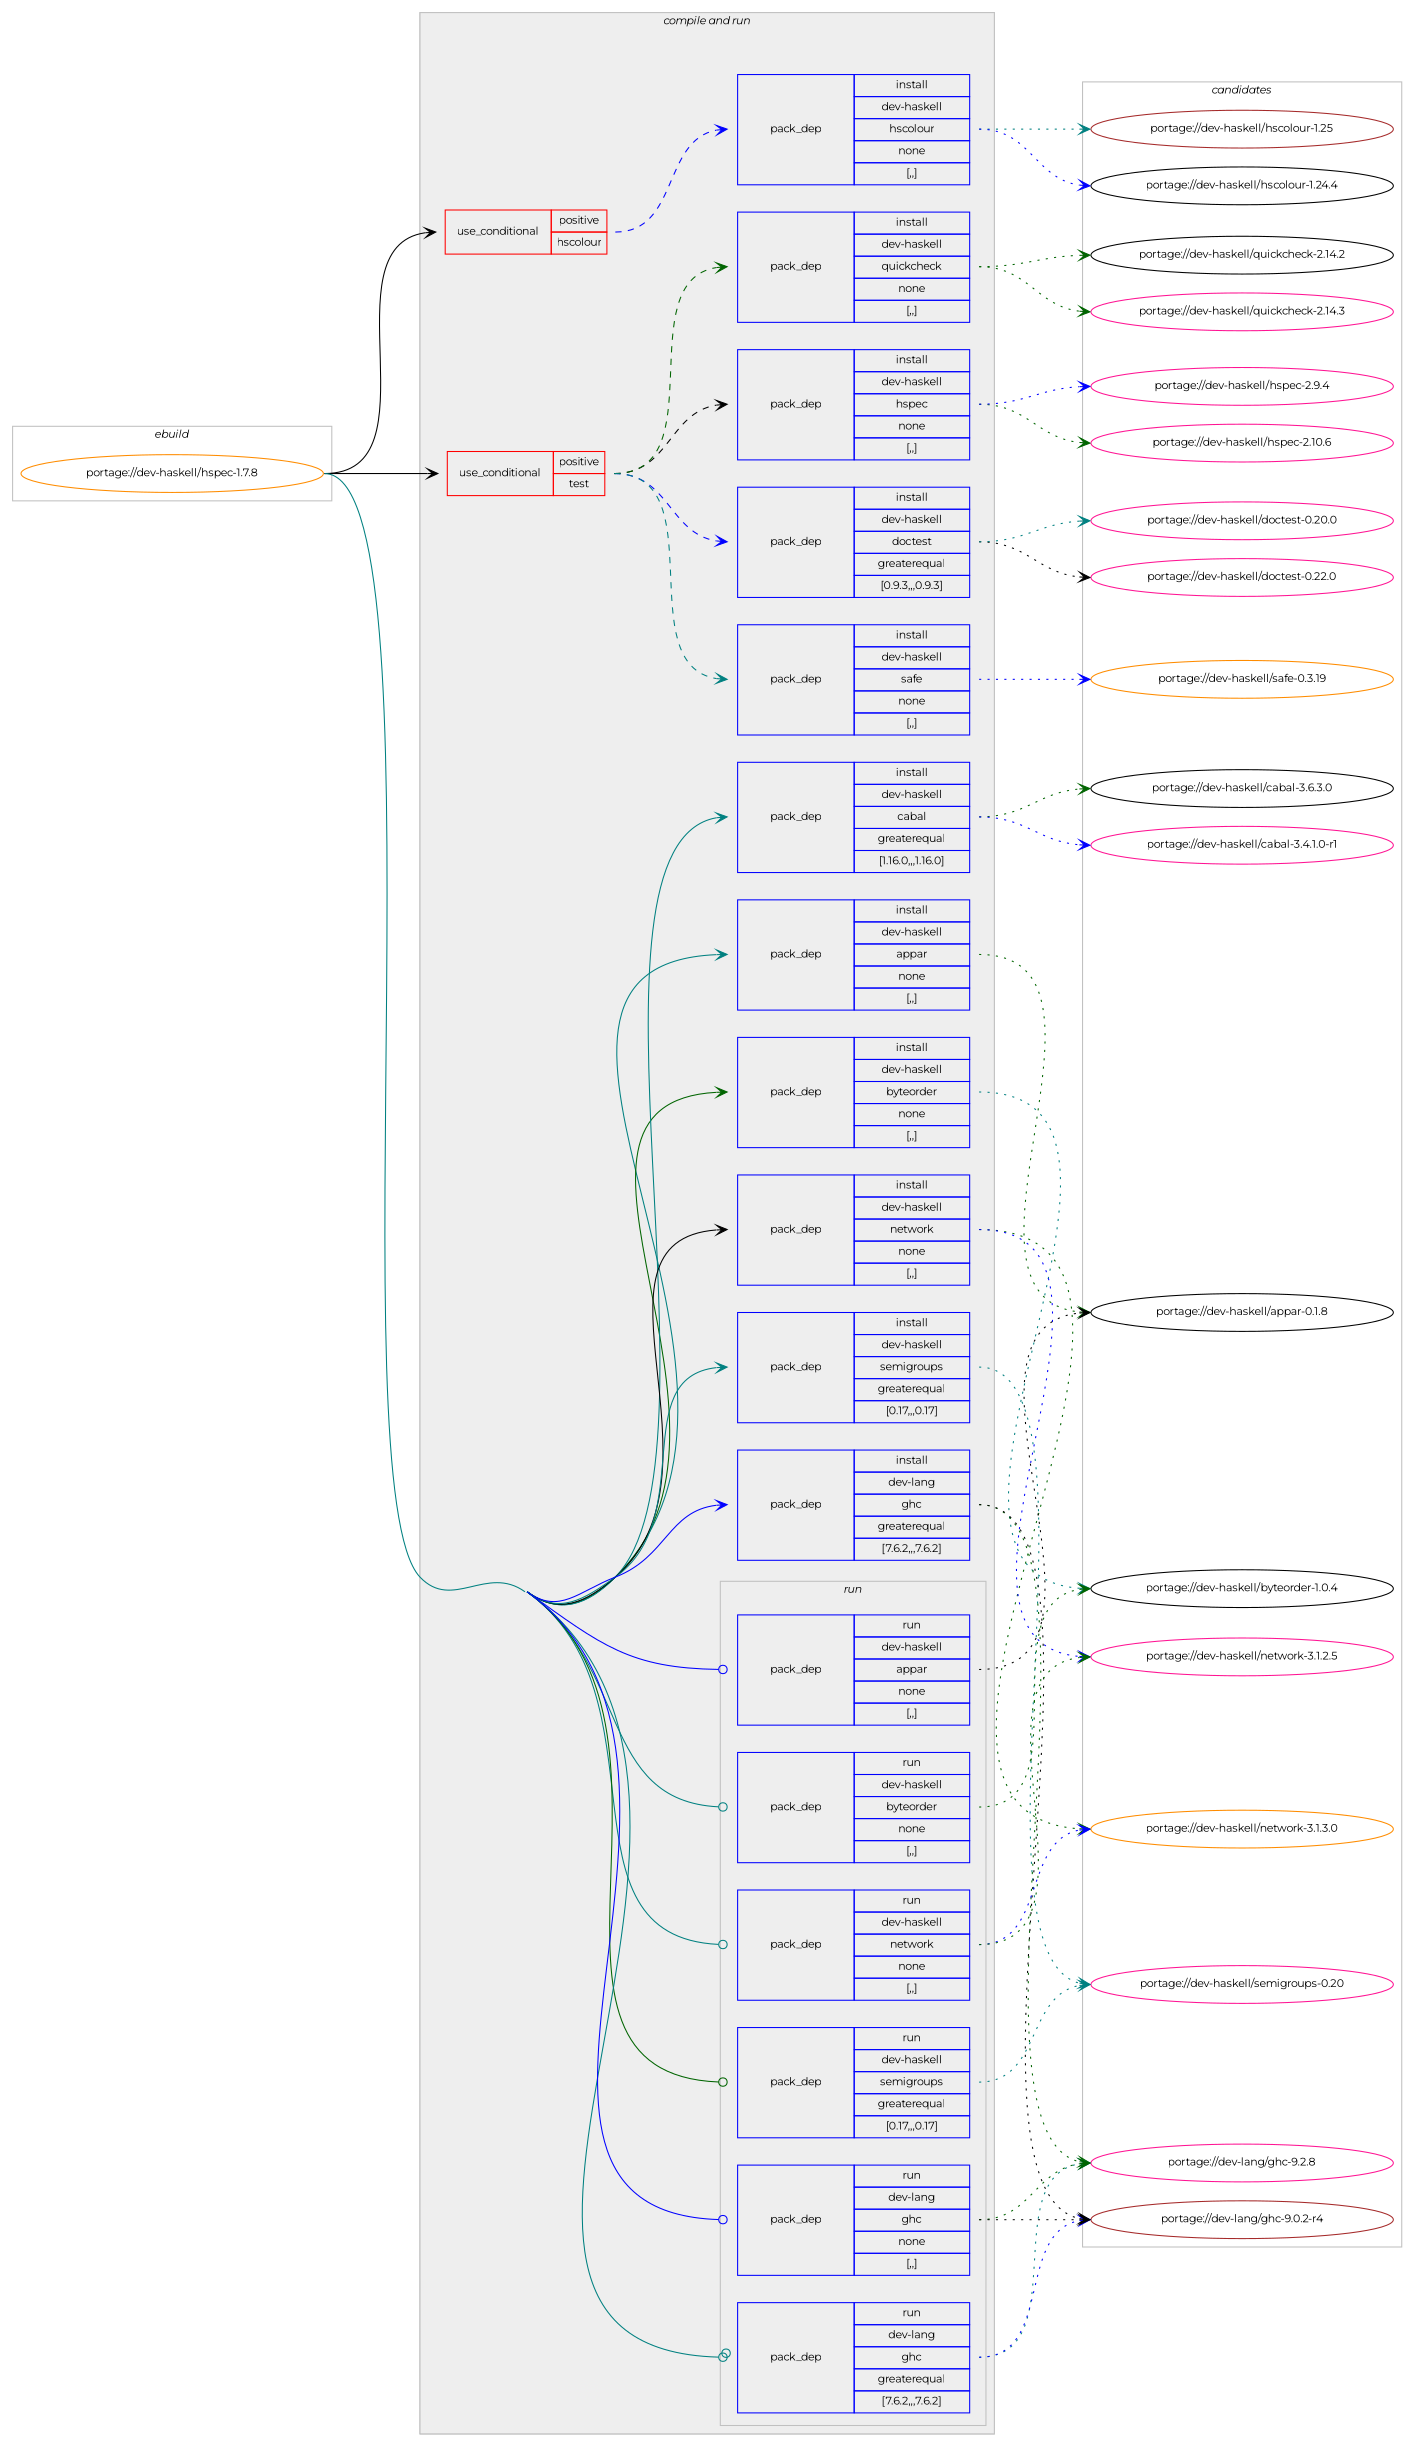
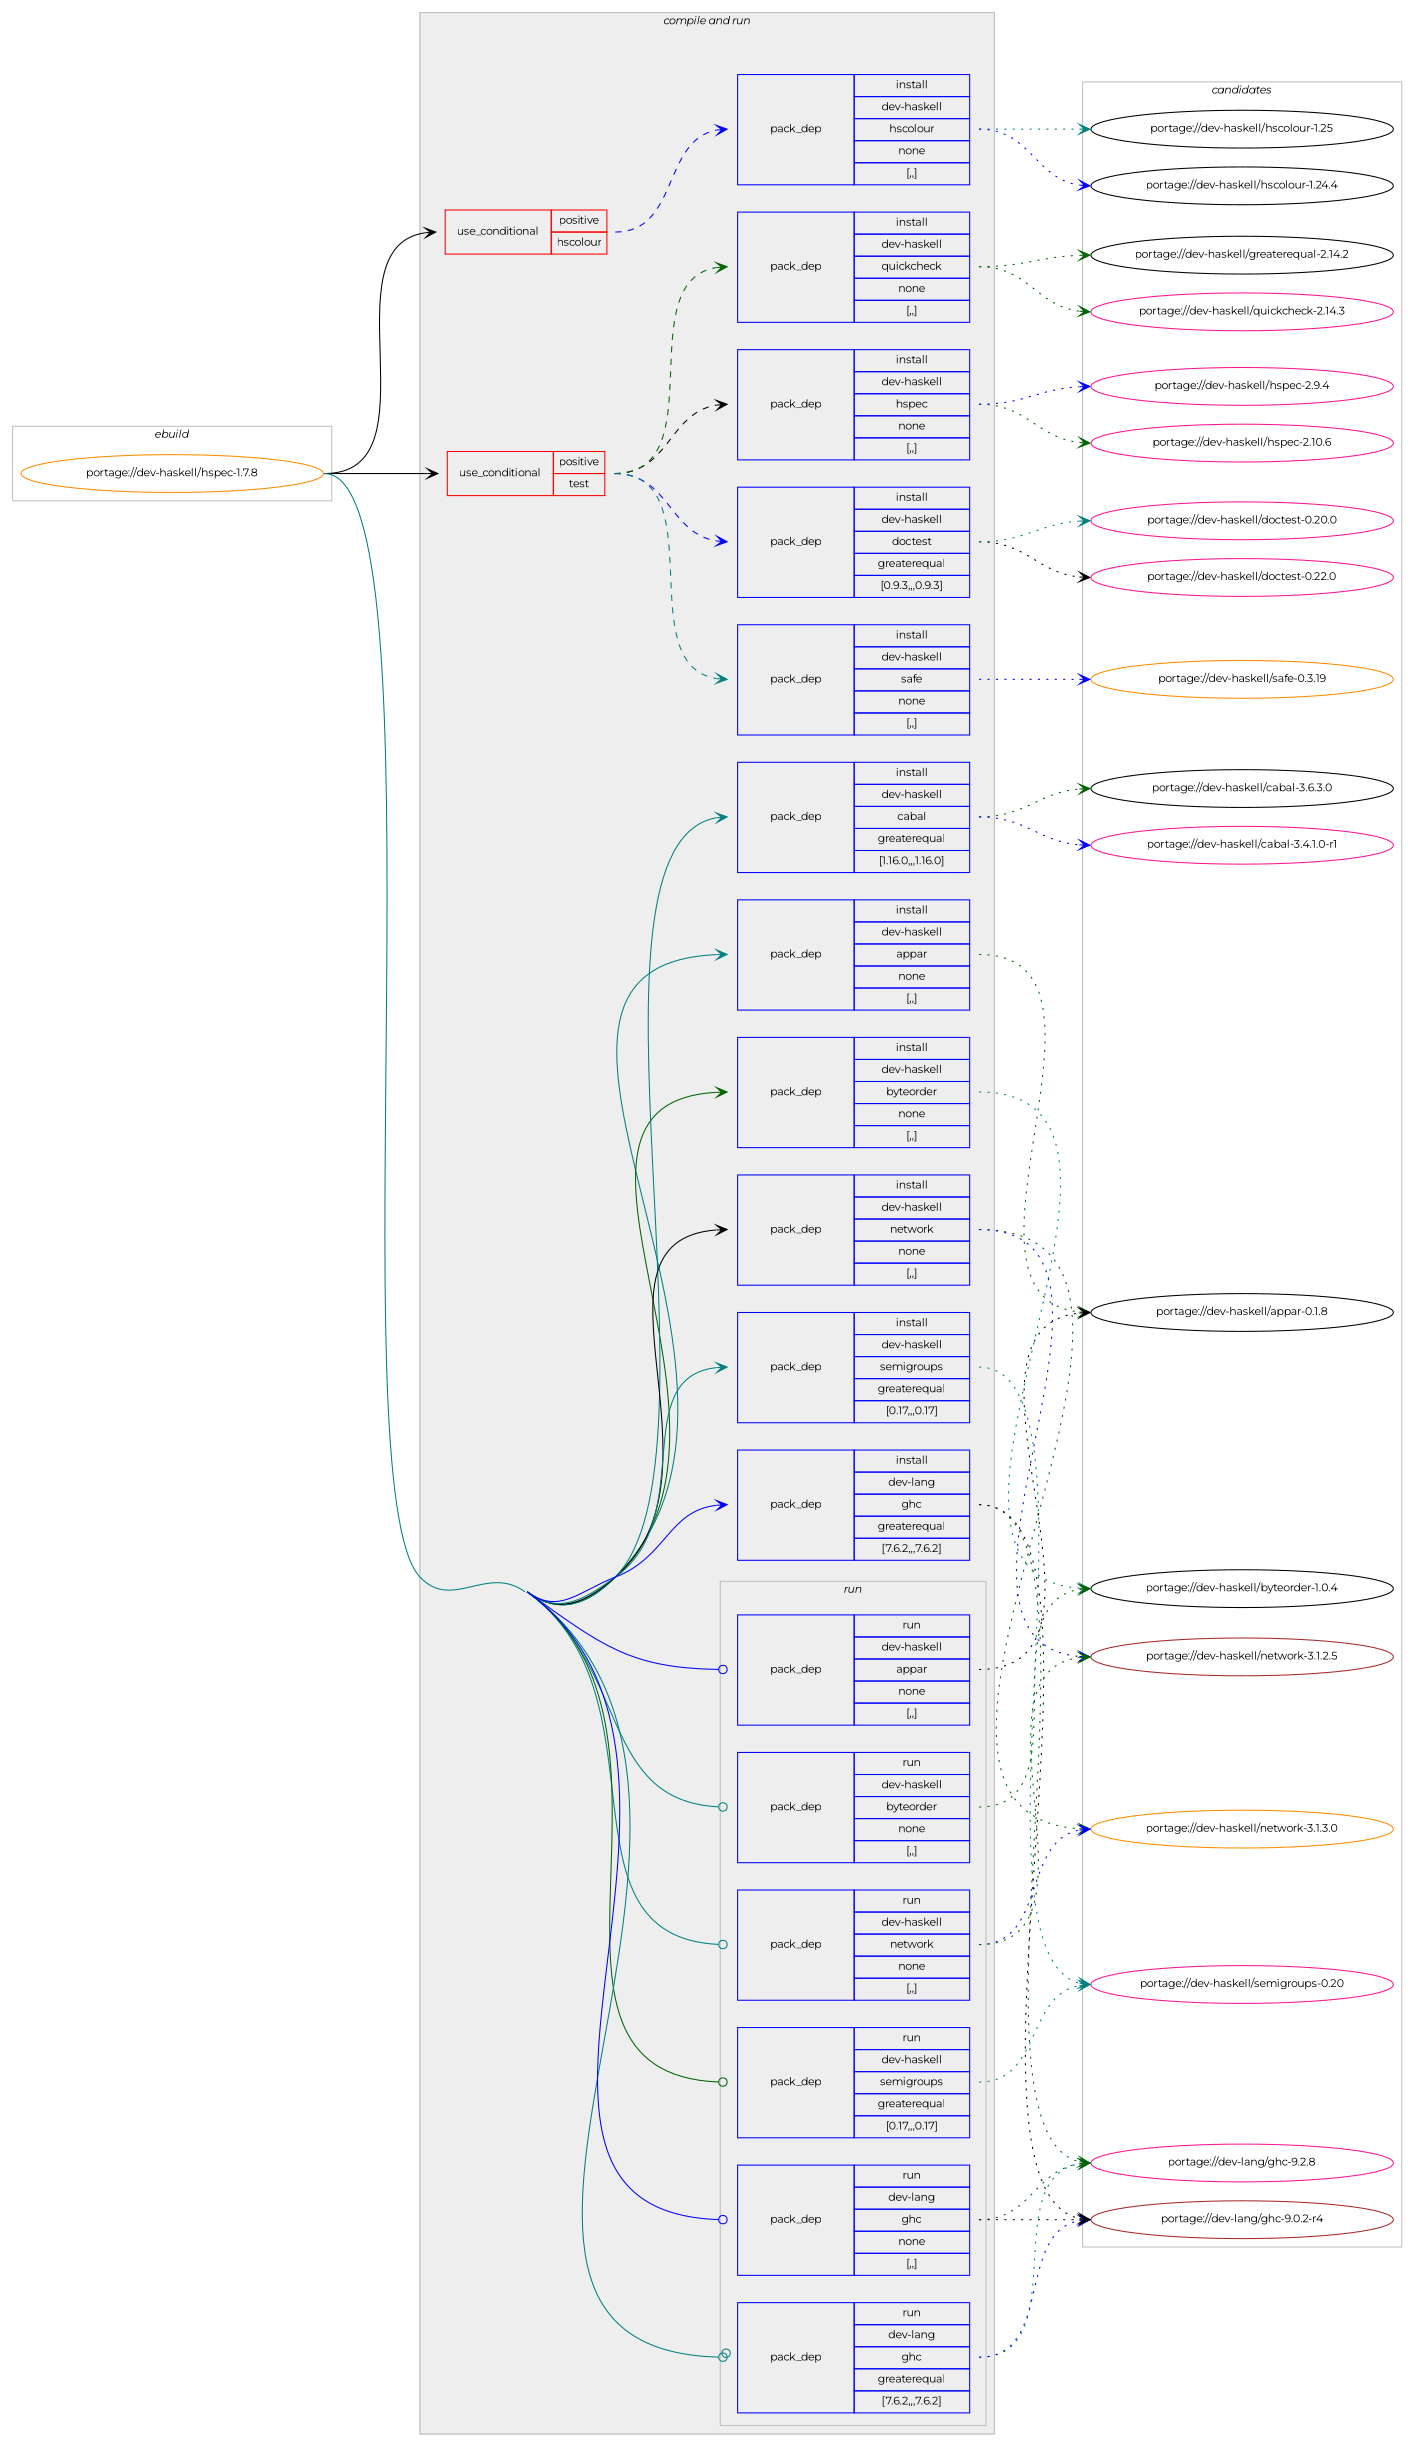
node "portage://dev-haskell/hscolour-1.25": color brown -> black
node "portage://dev-haskell/quickcheck-2.14.2": label "portage://dev-haskell/quickcheck-2.14.2" -> "portage://dev-haskell/greaterequal-2.14.2"
node "portage://dev-haskell/network-3.1.2.5": color deeppink -> brown
